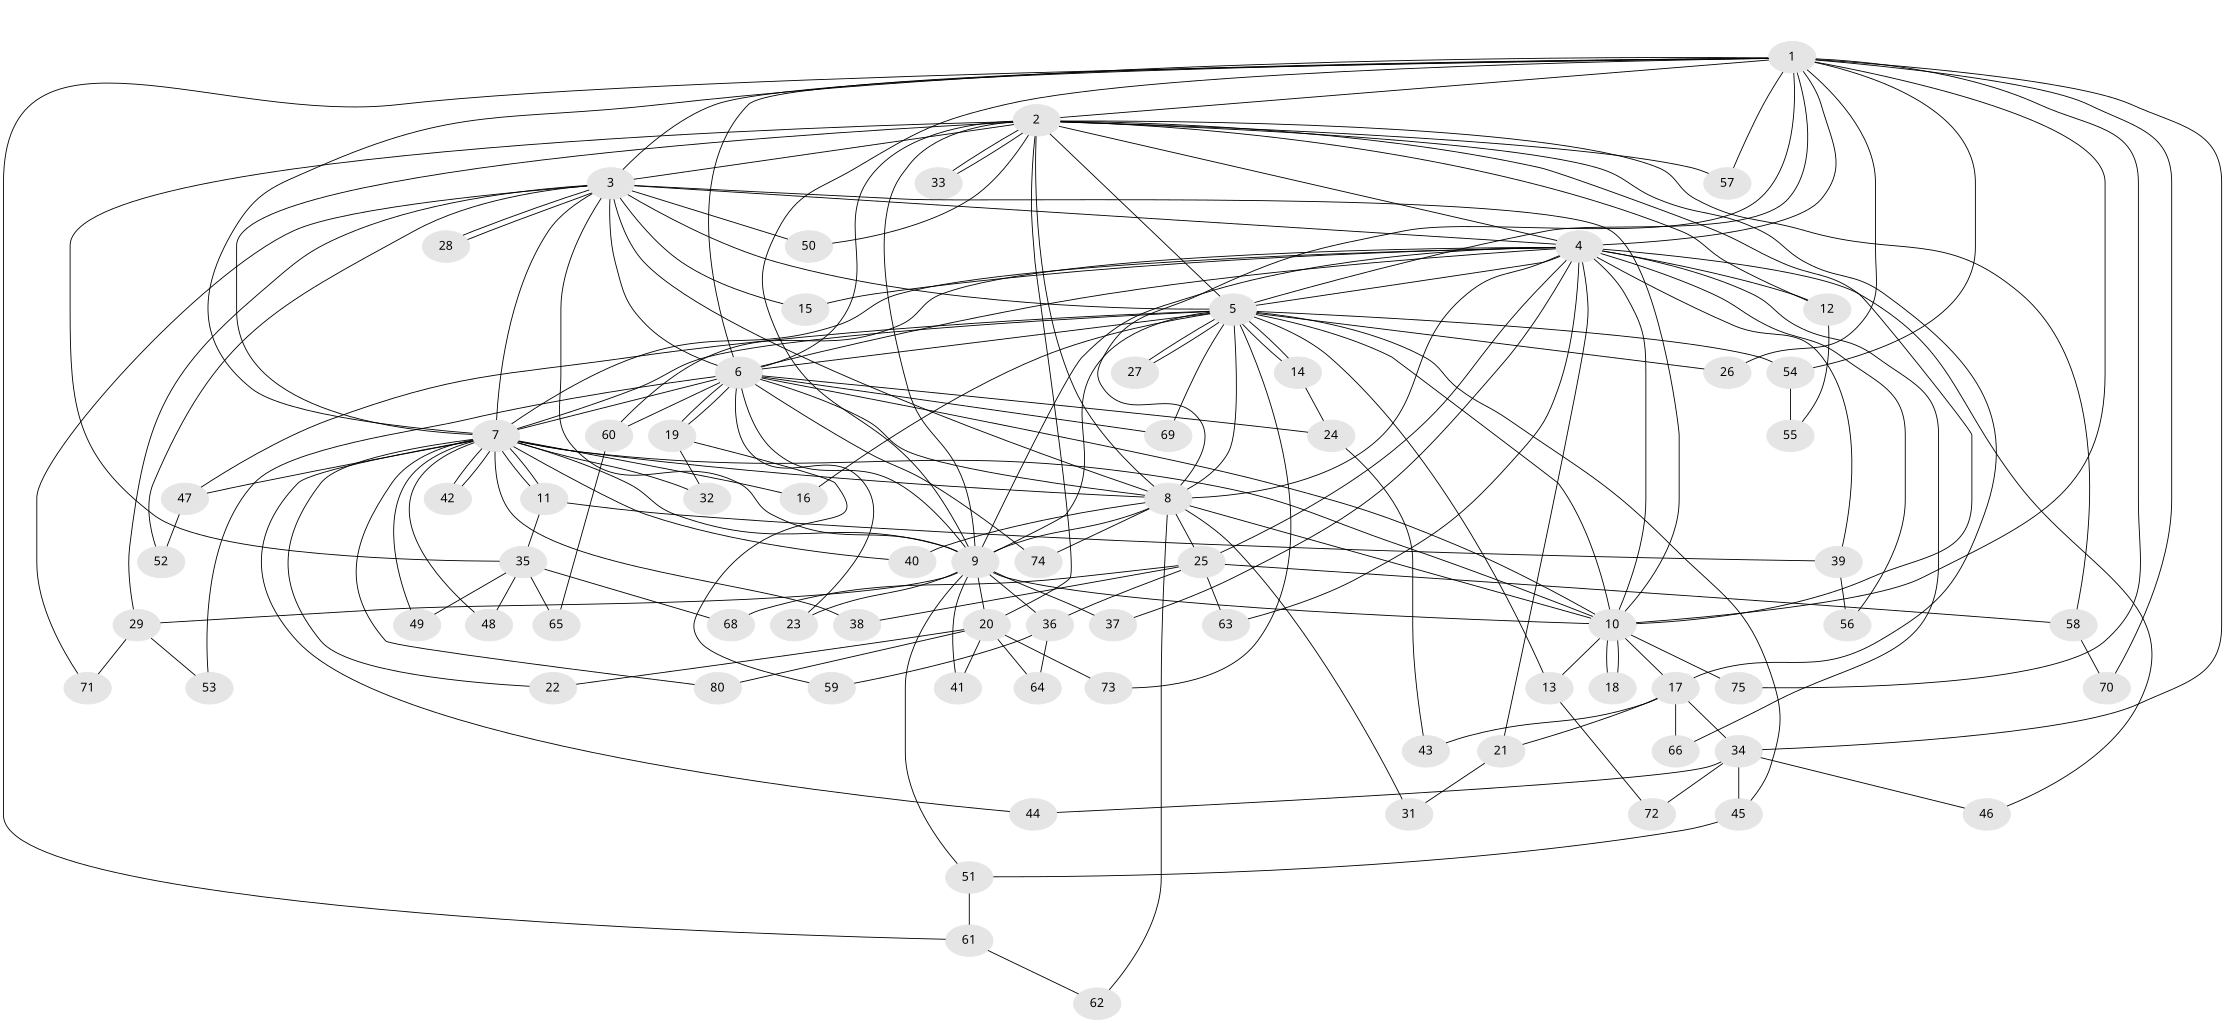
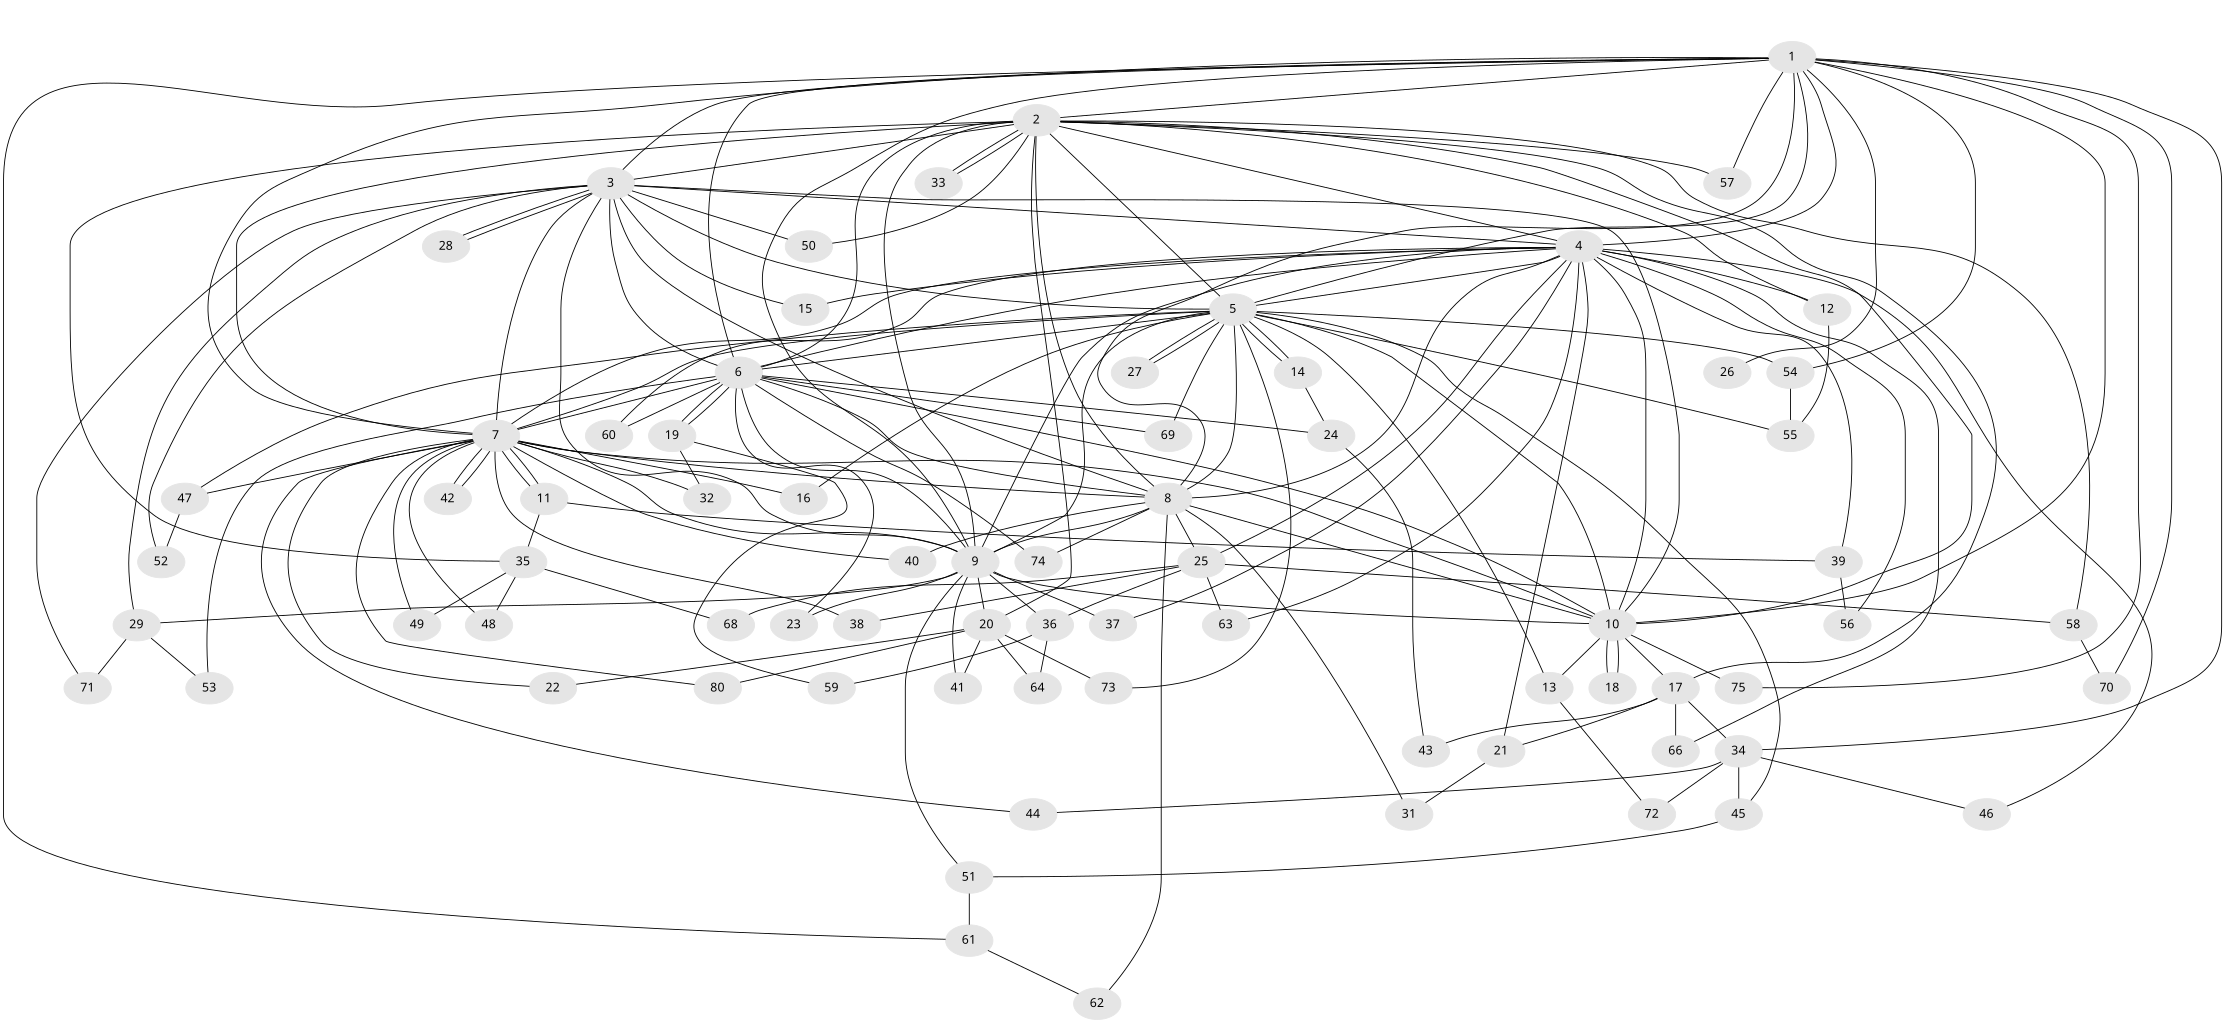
edge "5" -- "26": now "5" -- "55"
node "65": removed
